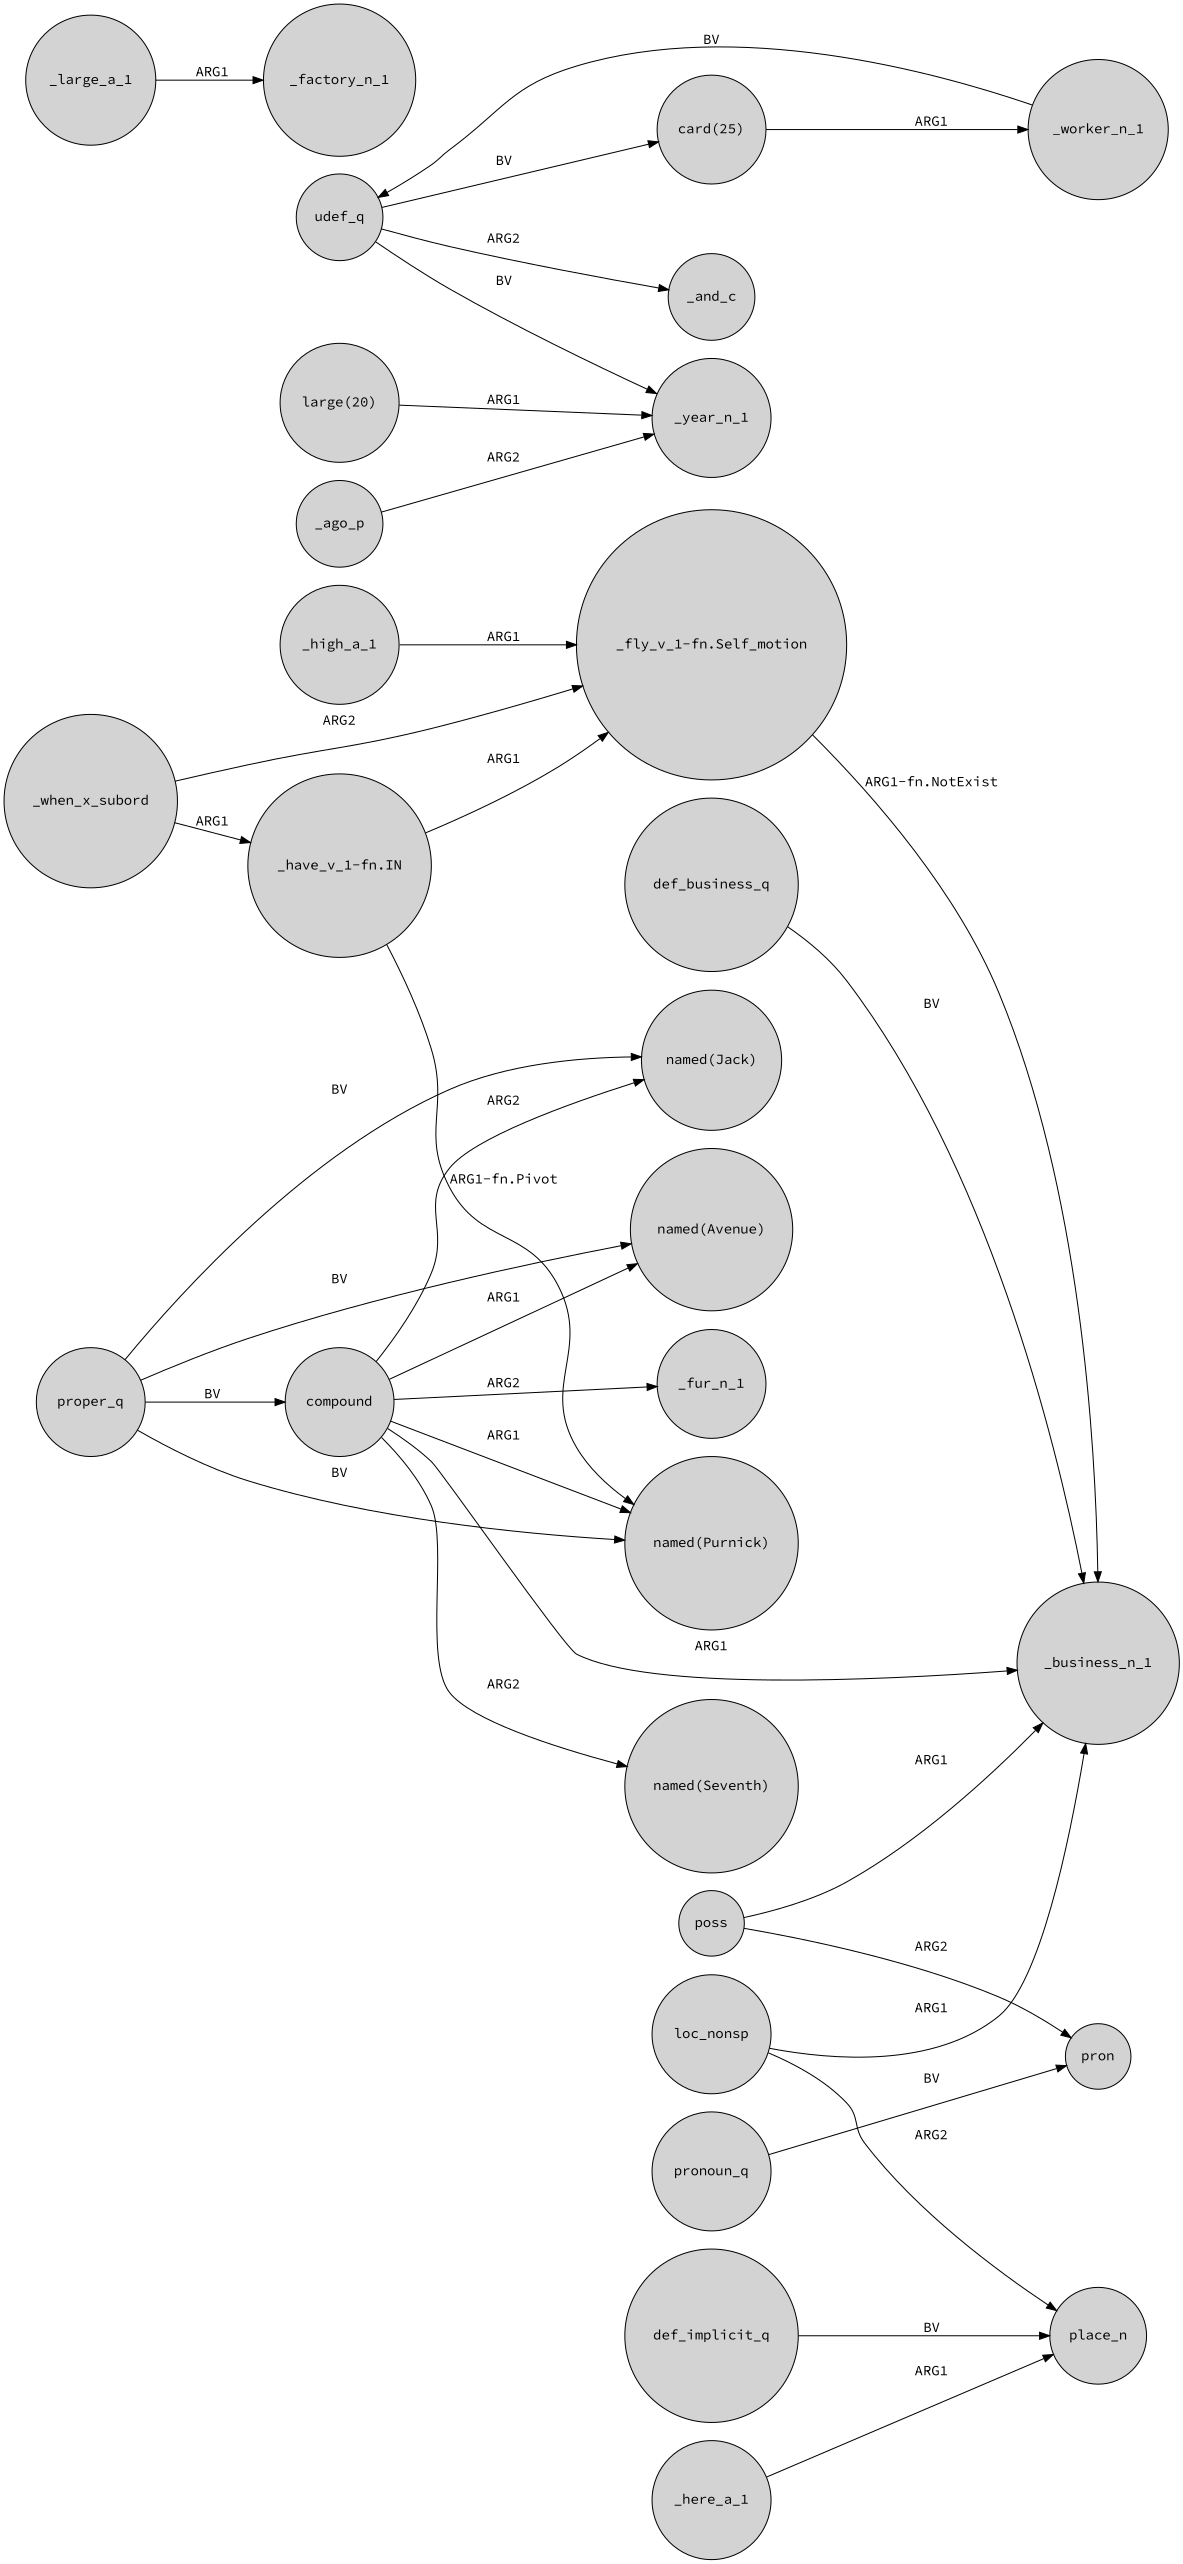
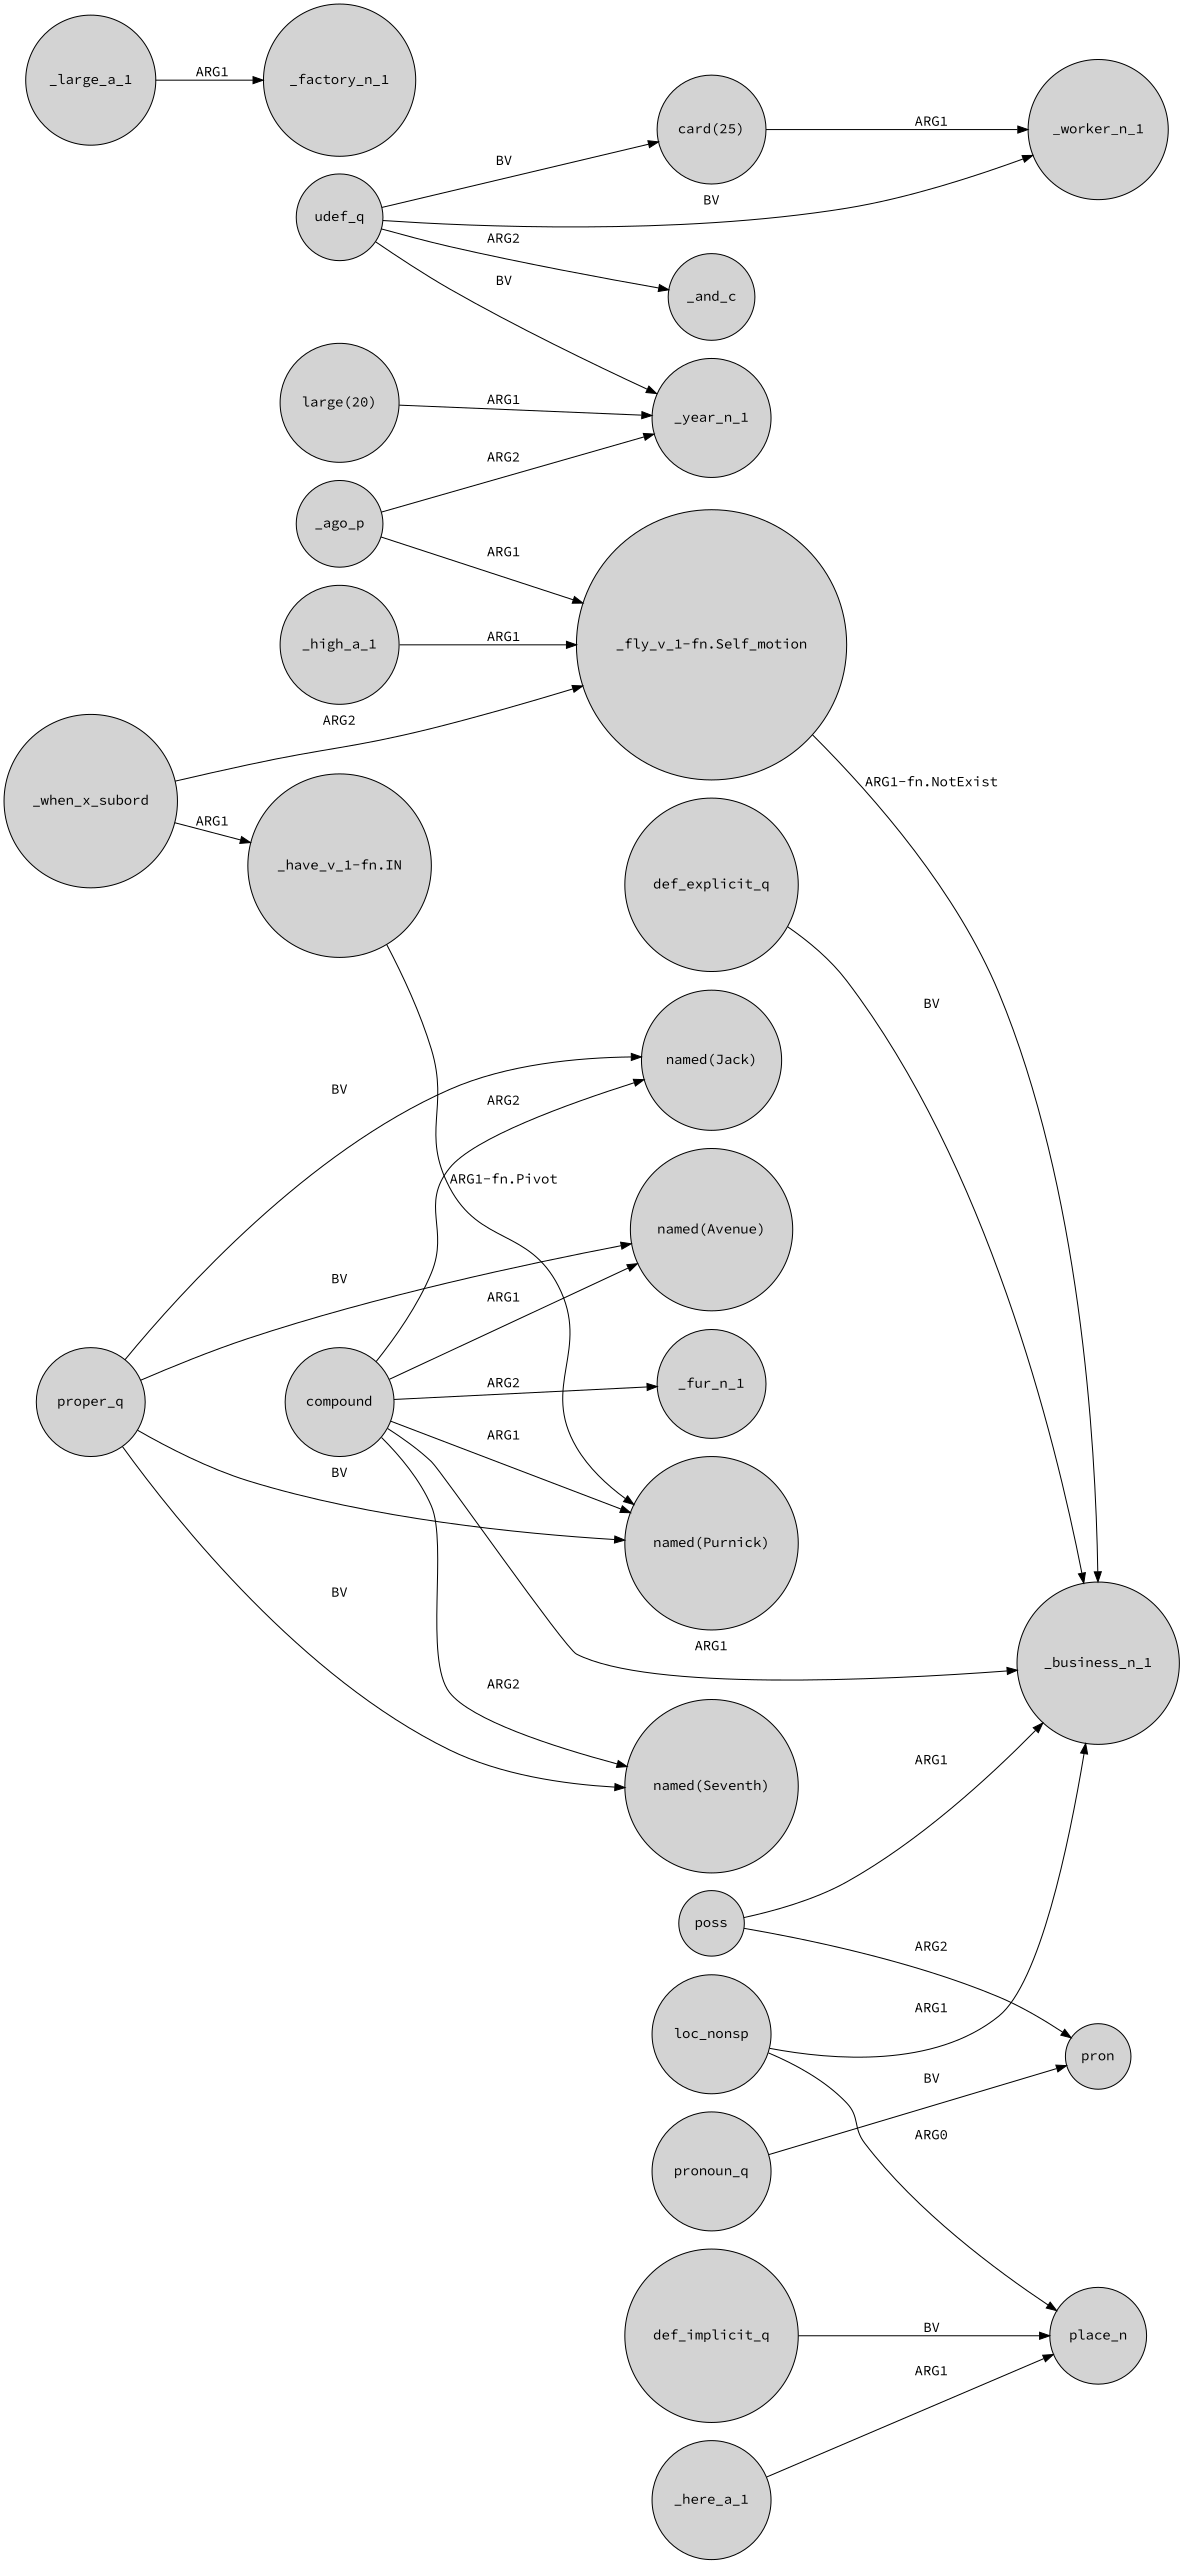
edge "_worker_n_1" -> "udef_q": reversed
edge "_have_v_1-fn.IN" -> "_fly_v_1-fn.Self_motion": now "_ago_p" -> "_fly_v_1-fn.Self_motion"
node "def_business_q": label "def_business_q" -> "def_explicit_q"
edge "proper_q" -> "compound": now "proper_q" -> "named(Seventh)"
edge "loc_nonsp" -> "place_n": label "ARG2" -> "ARG0"
